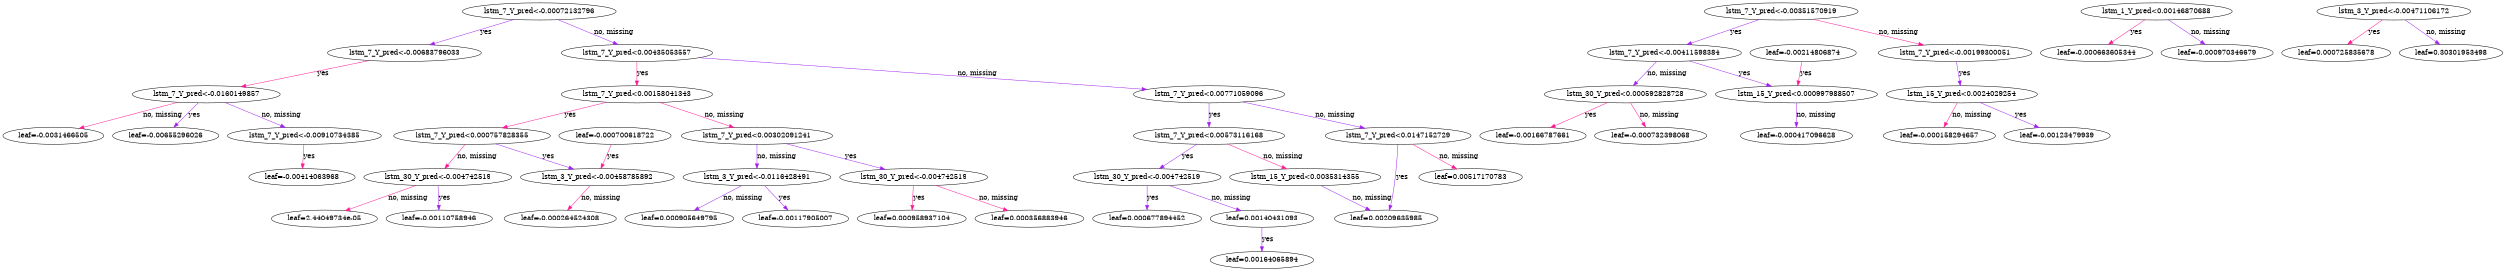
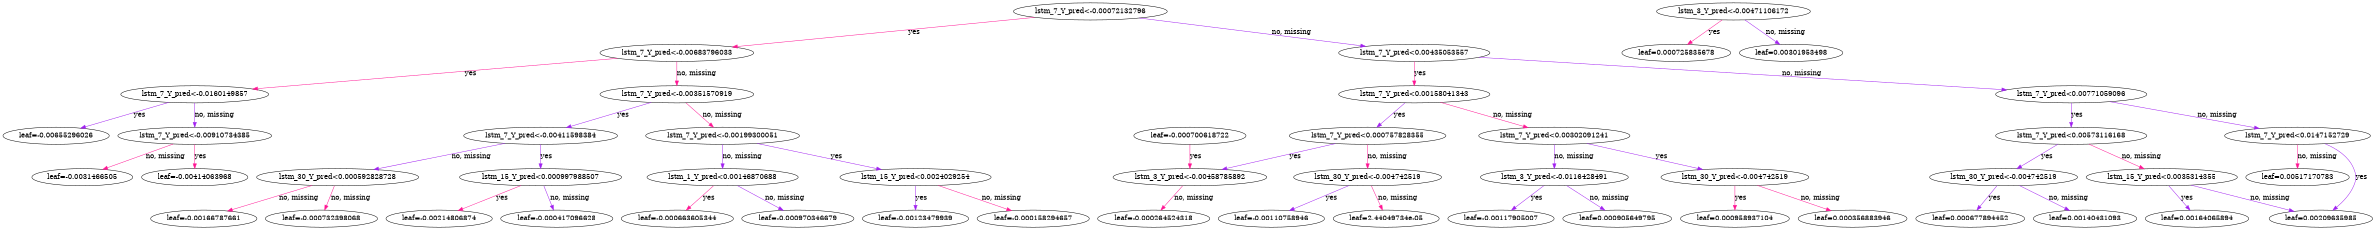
edge "lstm_7_Y_pred<-0.00072132796" -> "lstm_7_Y_pred<-0.00683796033": color purple -> deeppink
node "leaf=0.30301953498": label "leaf=0.30301953498" -> "leaf=0.00301953498"
edge "lstm_7_Y_pred<-0.00683796033" -> "lstm_7_Y_pred<-0.00351570919": added, label "no, missing"
edge "leaf=-0.00214806874" -> "lstm_15_Y_pred<0.000997988507": reversed
edge "lstm_7_Y_pred<0.00158041343" -> "lstm_7_Y_pred<0.000757828355": color deeppink -> purple
edge "lstm_7_Y_pred<-0.0160149857" -> "leaf=-0.0031466505": now "lstm_7_Y_pred<-0.00910734385" -> "leaf=-0.0031466505"
edge "lstm_30_Y_pred<0.000592828728" -> "leaf=-0.00166787661": label "yes" -> "no, missing"
edge "lstm_7_Y_pred<-0.00199300051" -> "lstm_1_Y_pred<0.00146870688": added, label "no, missing"
node "leaf=-0.000264524308": label "leaf=-0.000264524308" -> "leaf=-0.000264524318"
edge "leaf=0.00140431093" -> "leaf=0.00164065894": now "lstm_15_Y_pred<0.0035314355" -> "leaf=0.00164065894"
